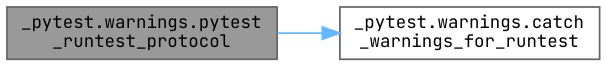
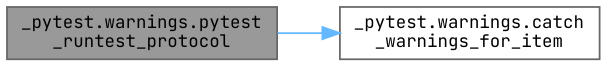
node "_pytest.warnings.catch _warnings_for_runtest": label "_pytest.warnings.catch _warnings_for_runtest" -> "_pytest.warnings.catch _warnings_for_item"
